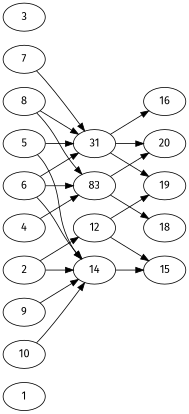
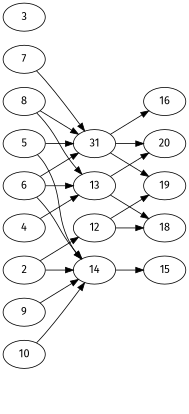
node "83": label "83" -> "13"
edge "12" -> "15": now "12" -> "18"
node "1": removed
